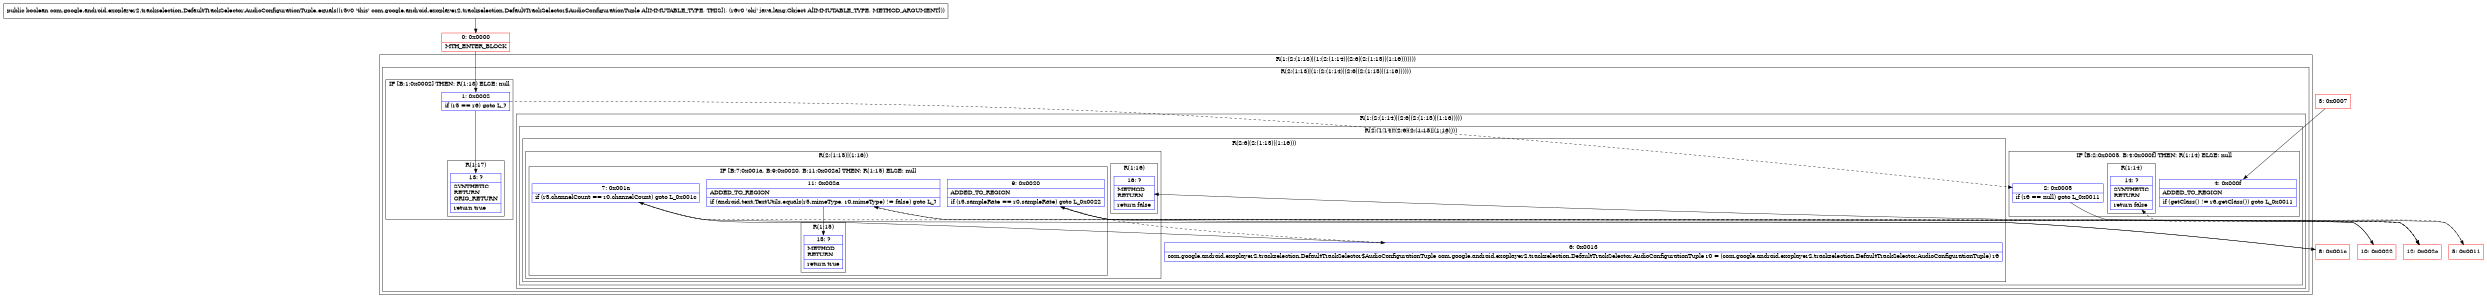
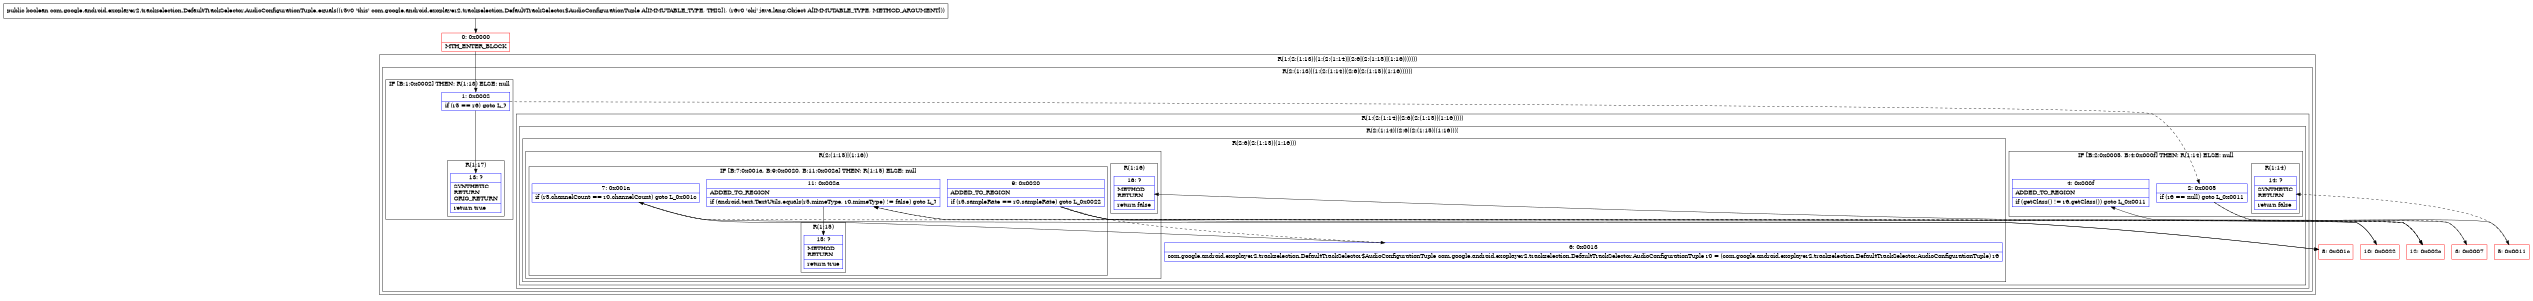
edge "11: 0x002a" -> "12: 0x002c": reversed
edge "2: 0x0005" -> "3: 0x0007": added
edge "8: 0x001c" -> "9: 0x0020": reversed
